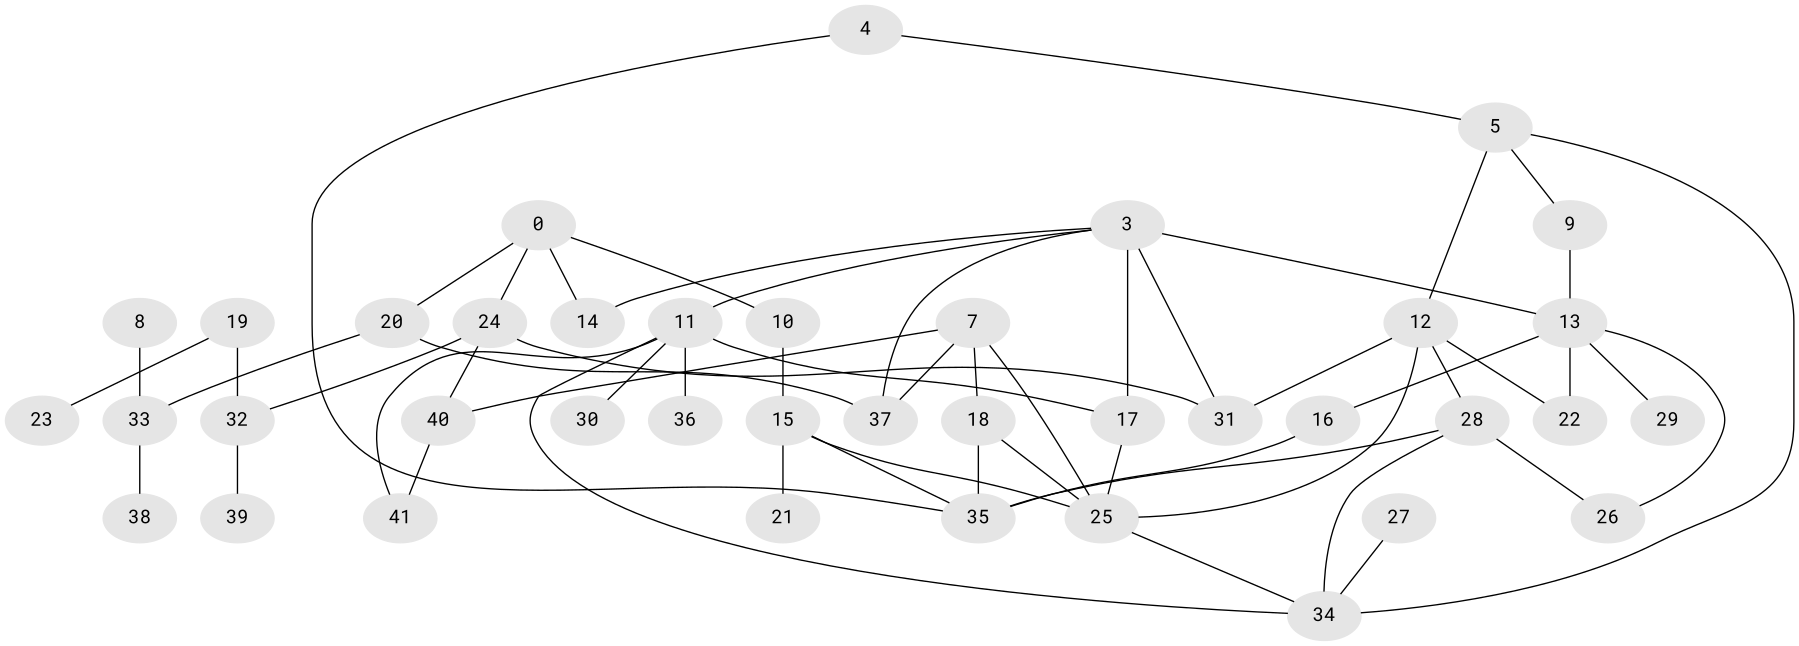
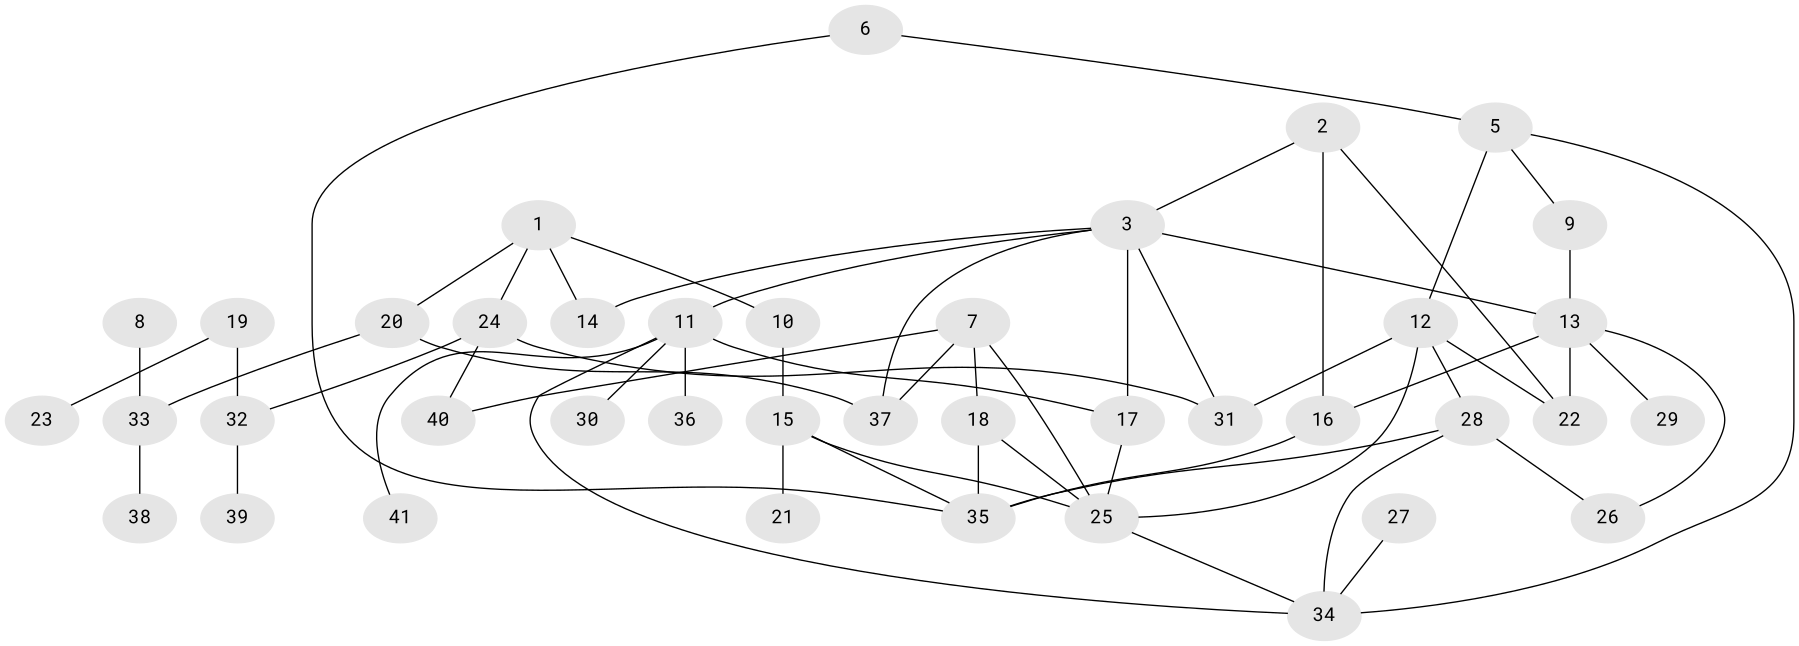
node "4": label "4" -> "6"
node "2": added
node "0": label "0" -> "1"
edge "40" -- "41": removed
